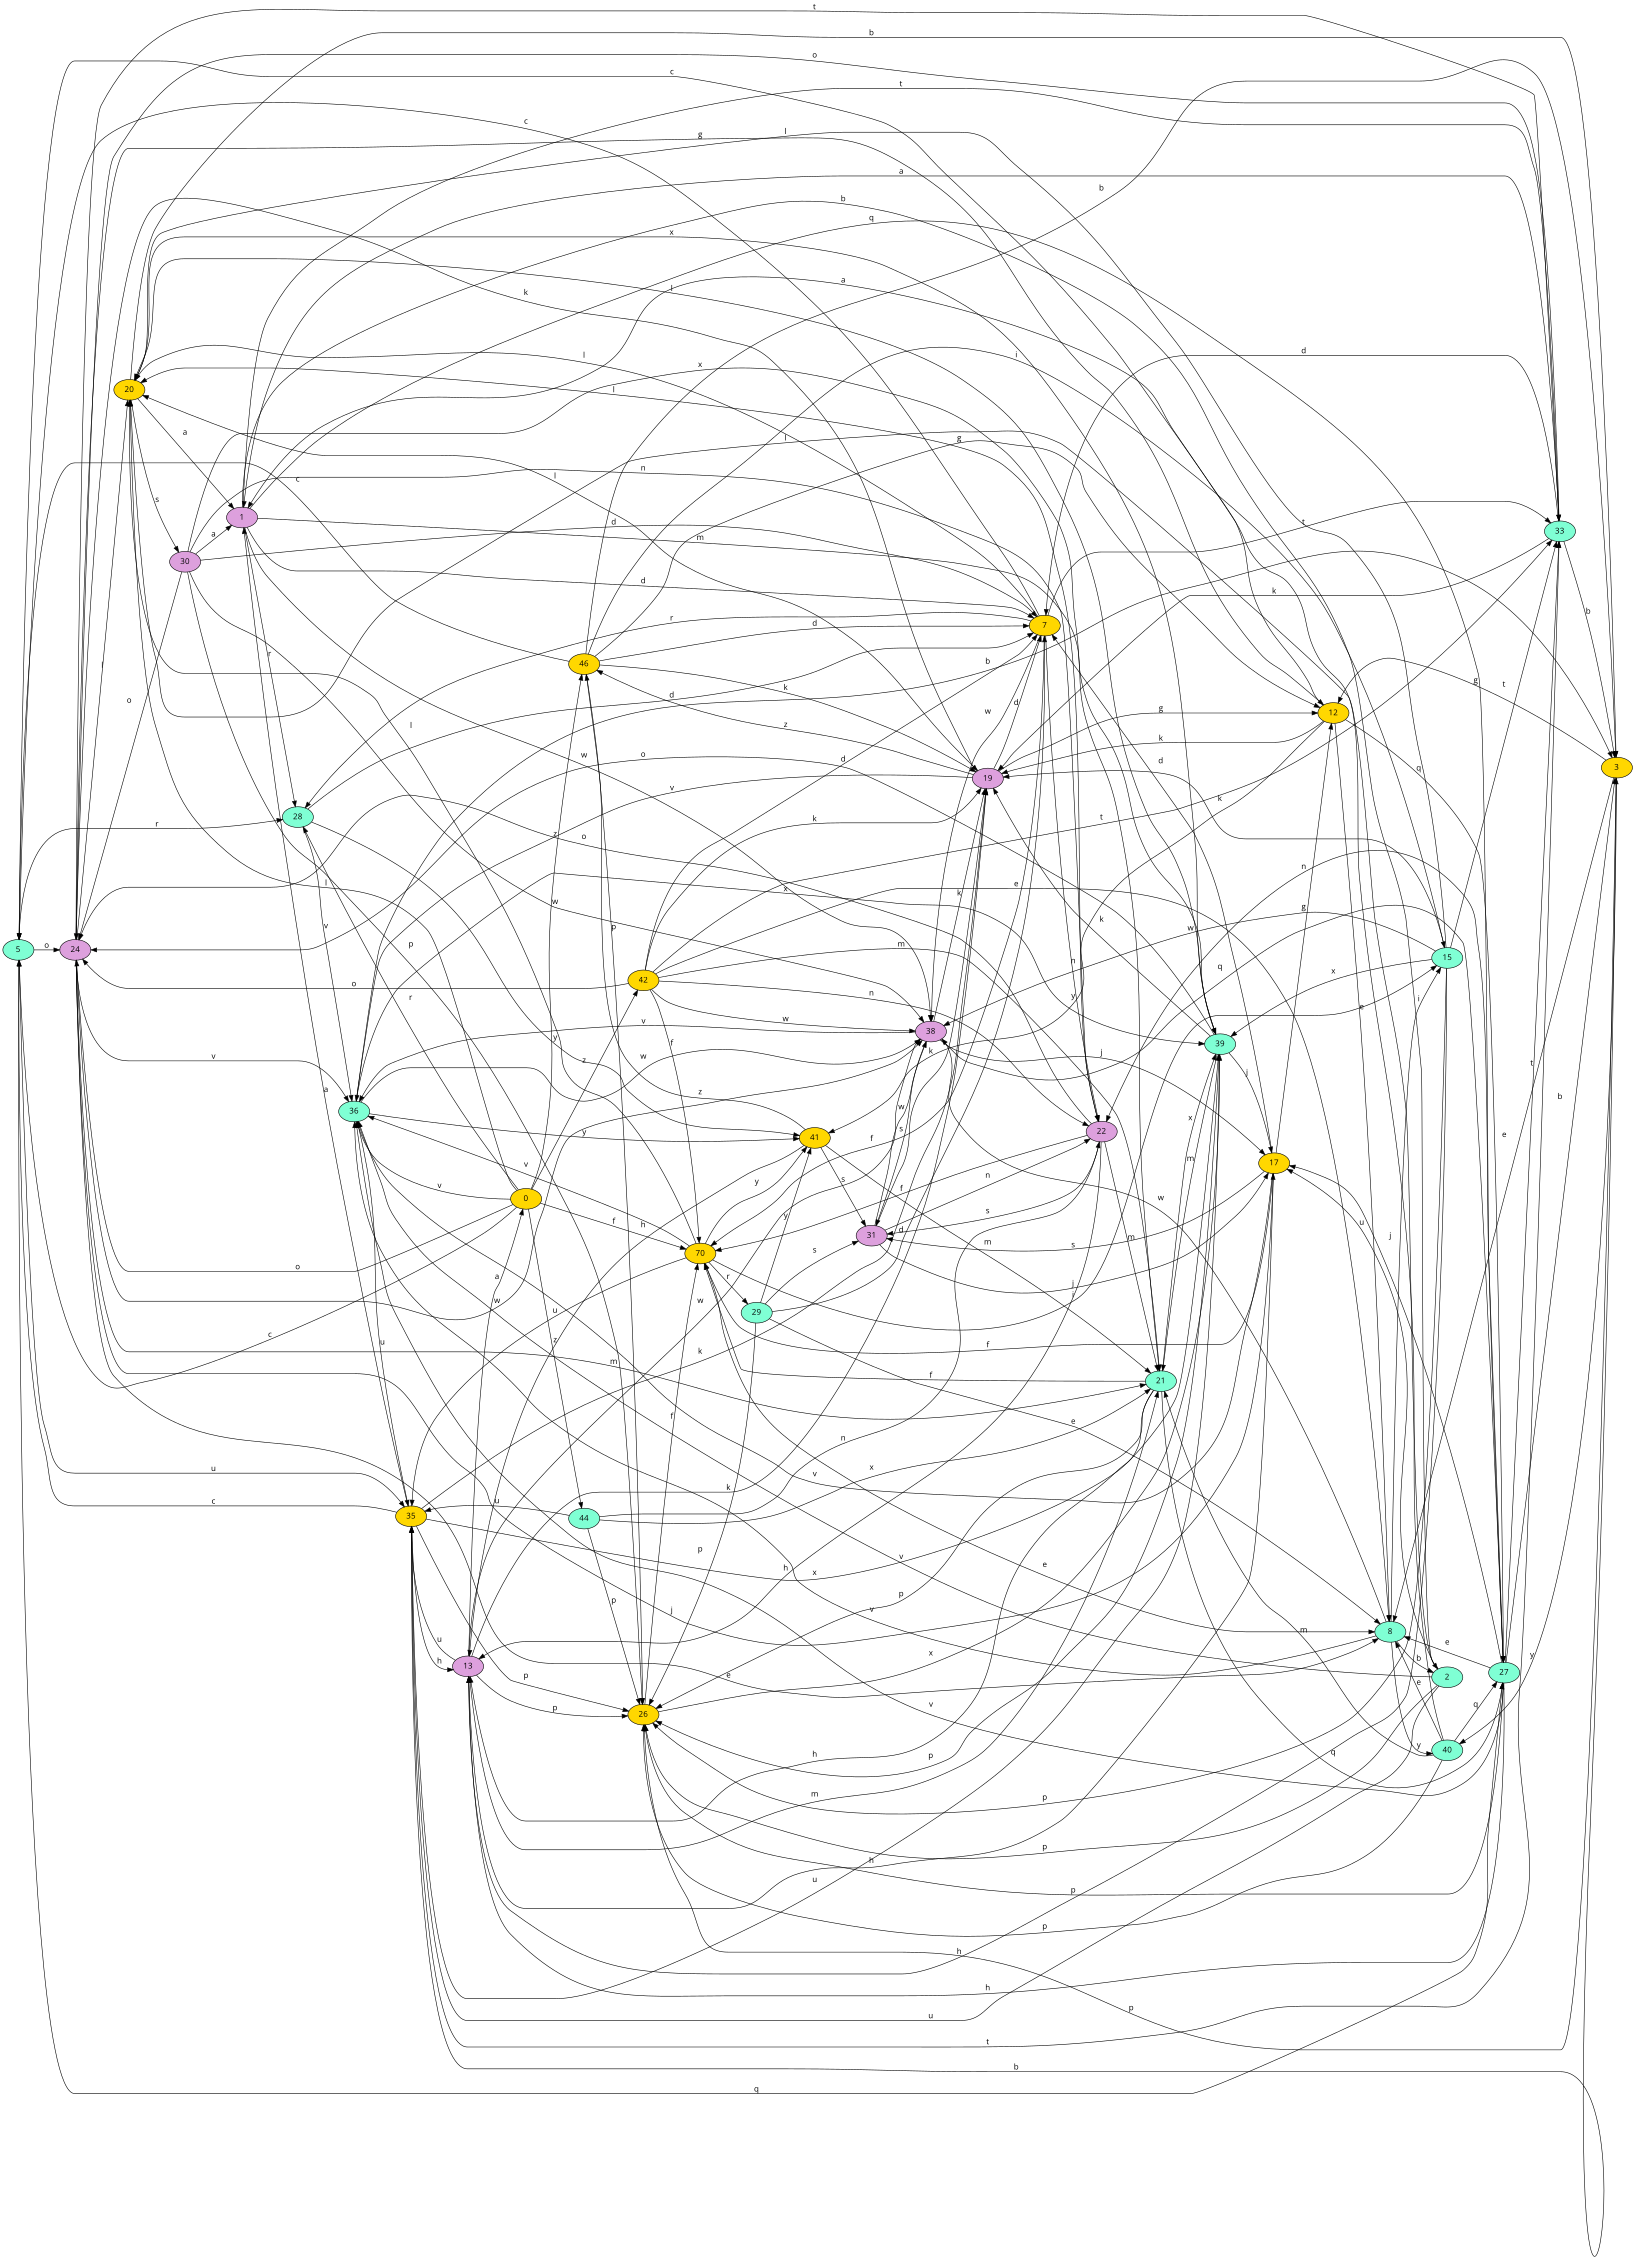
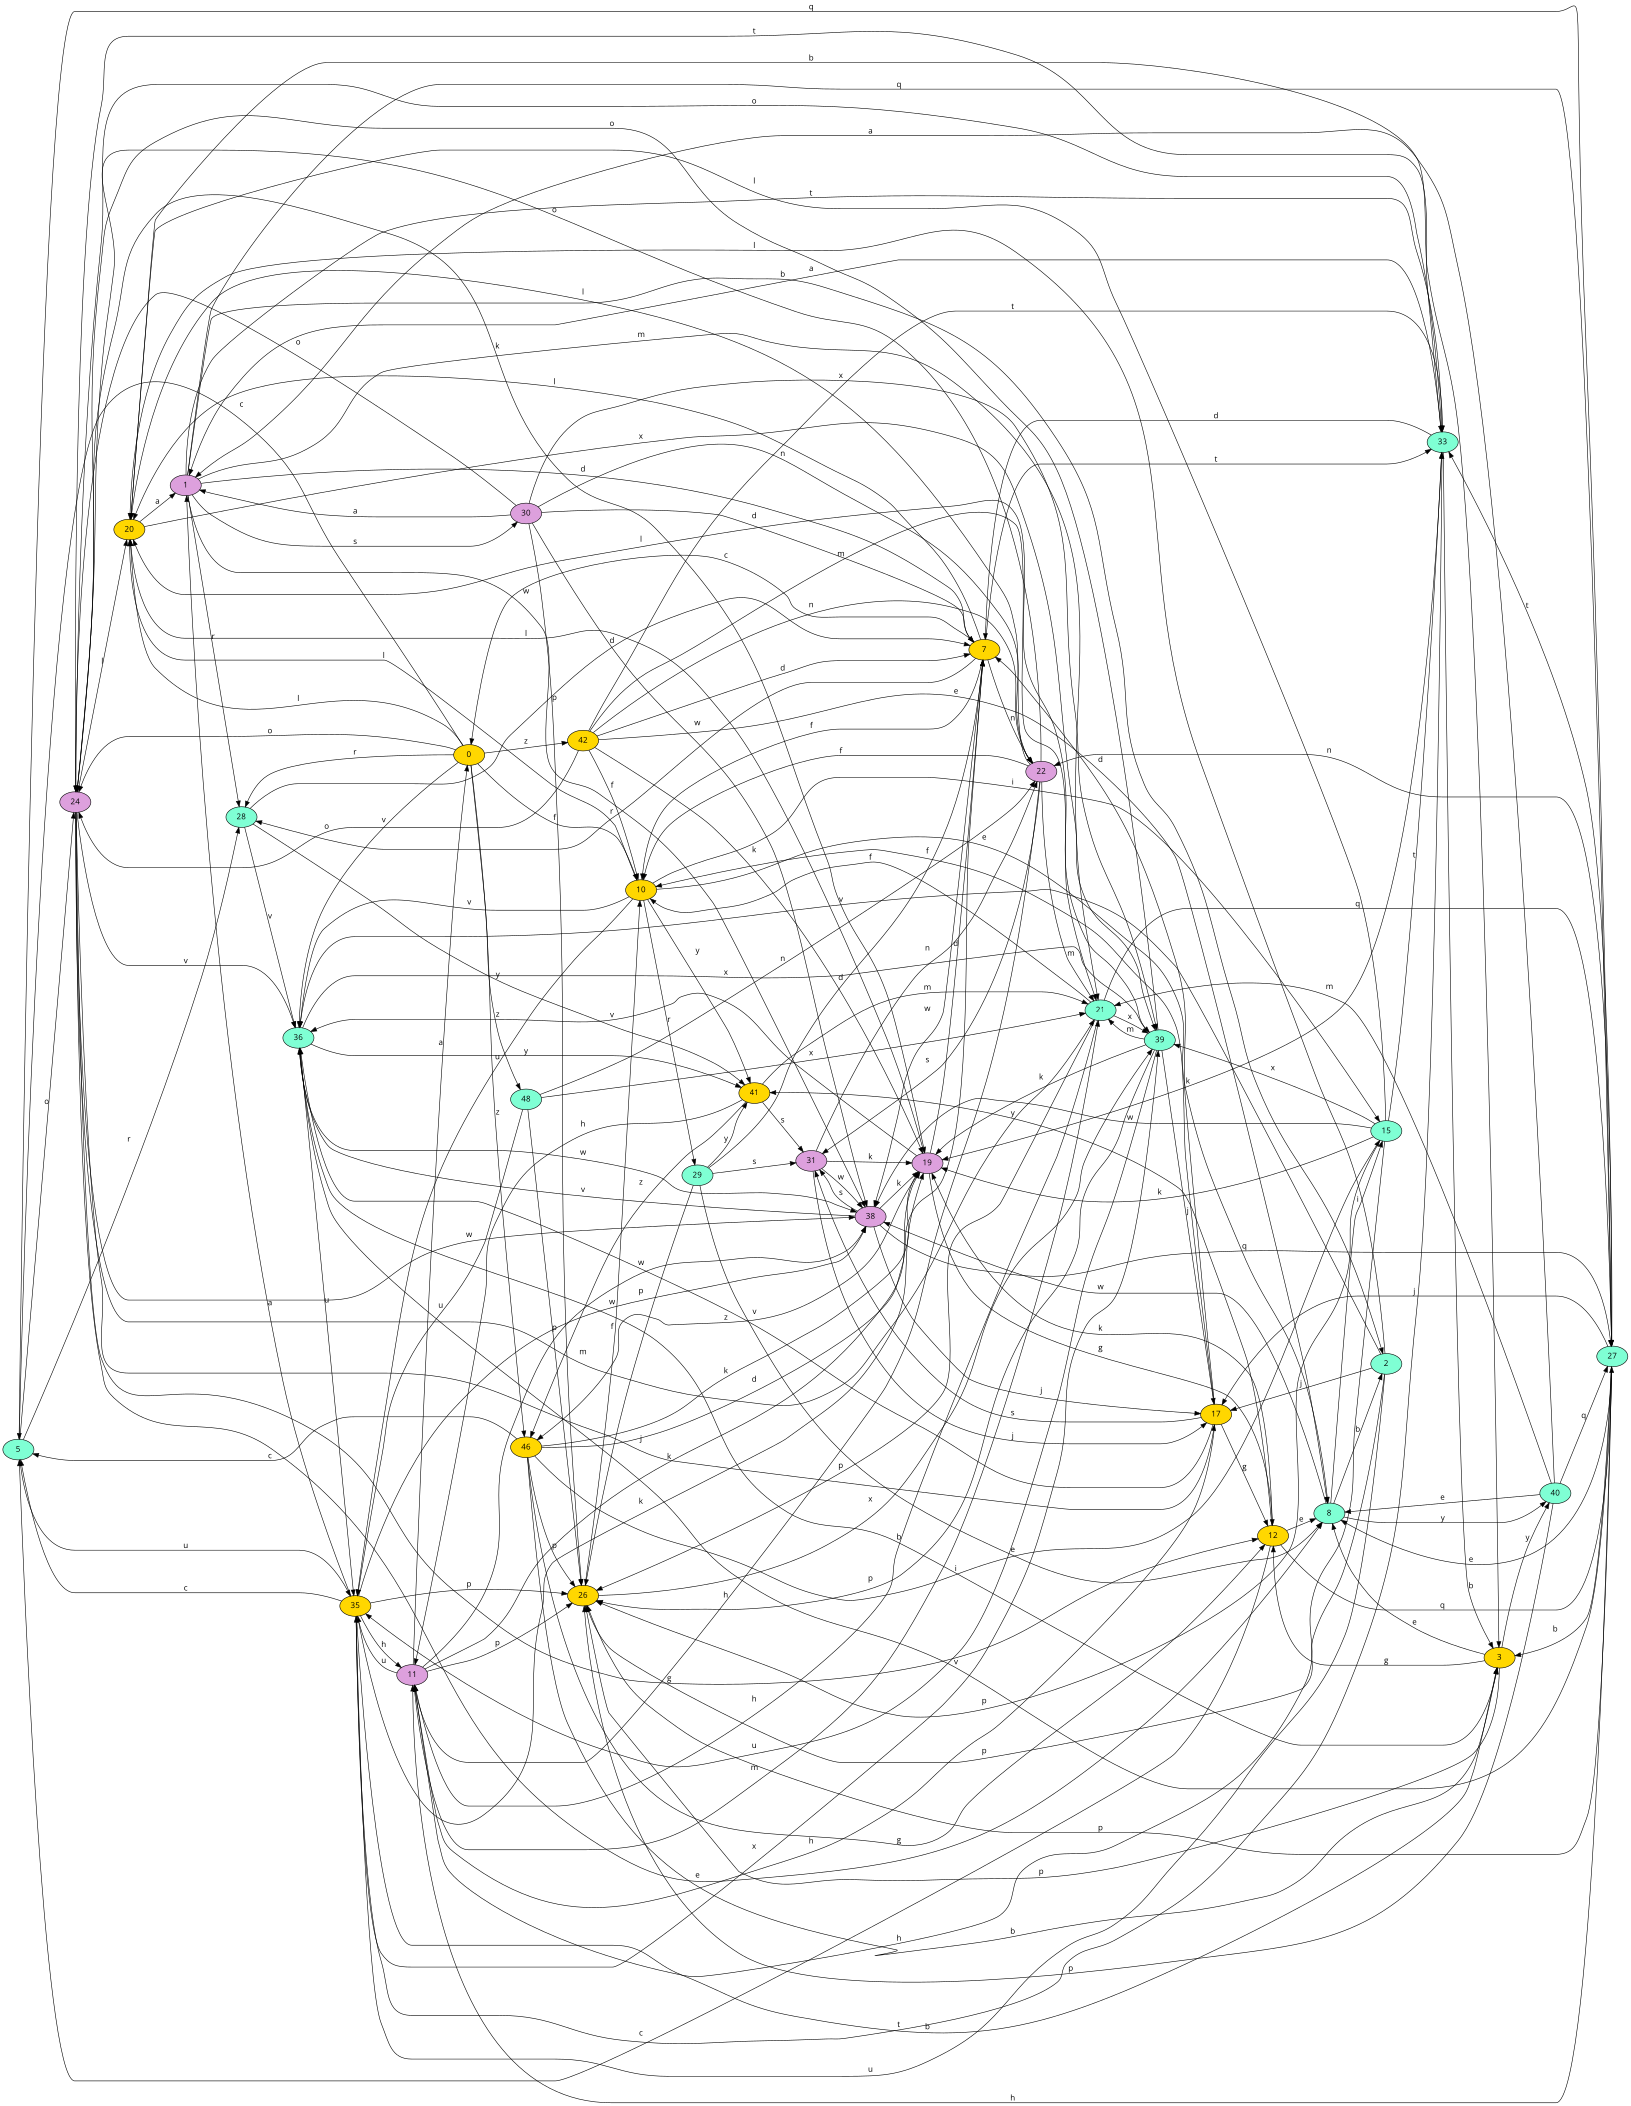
edge "7" -> "5": now "7" -> "0"
edge "20" -> "30": now "1" -> "30"
edge "42" -> "38": now "35" -> "38"
edge "2" -> "17": label "u" -> "j"
node "70": label "70" -> "10"
node "44": label "44" -> "48"
edge "8" -> "36": removed, label "v"
node "13": label "13" -> "11"
